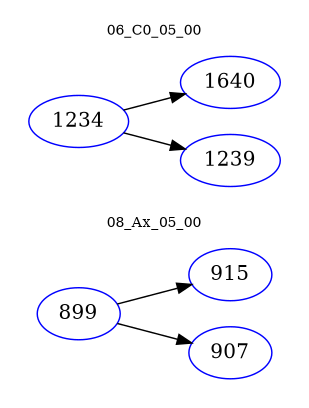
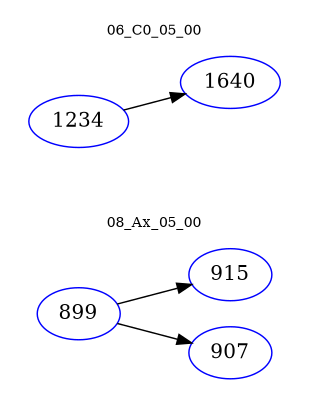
node "1239": removed
